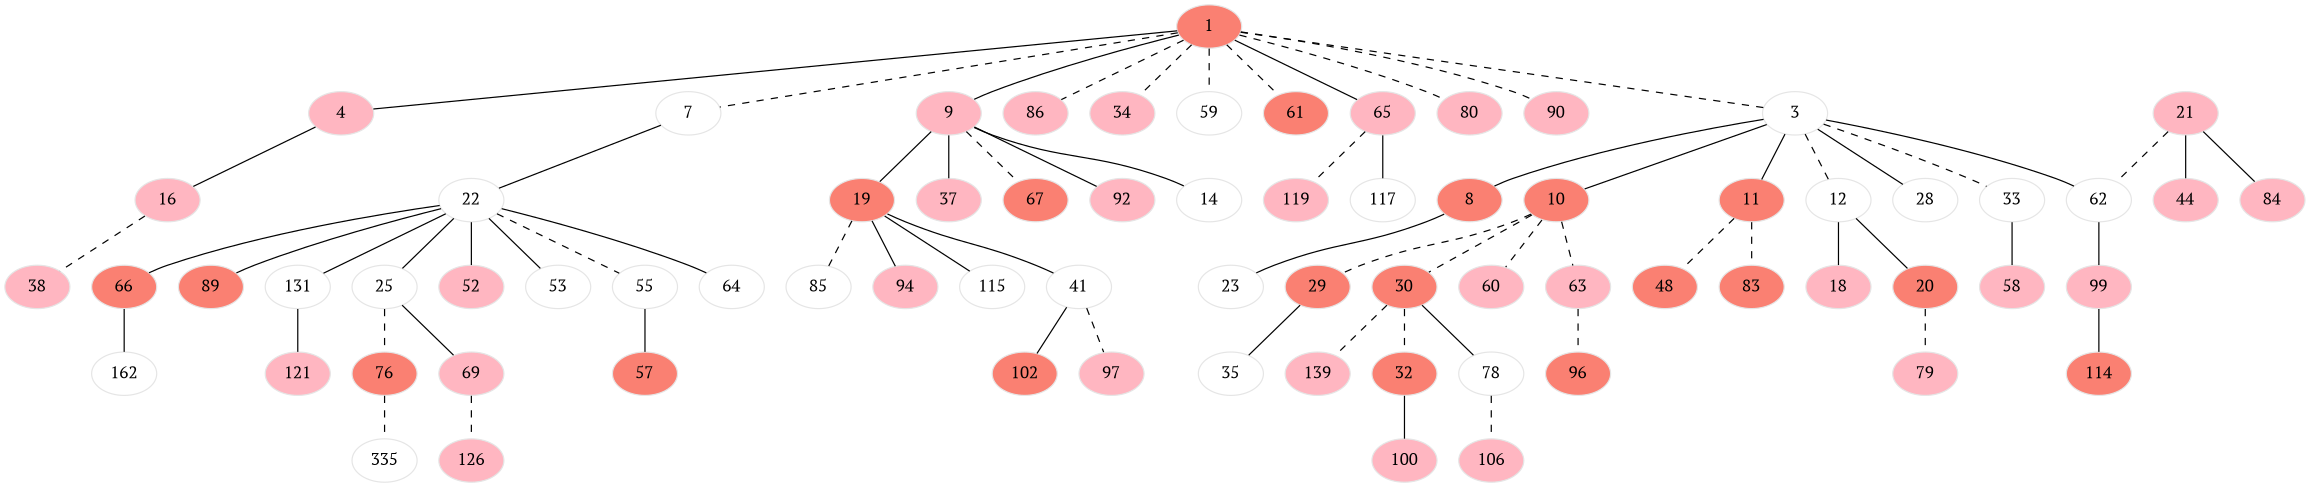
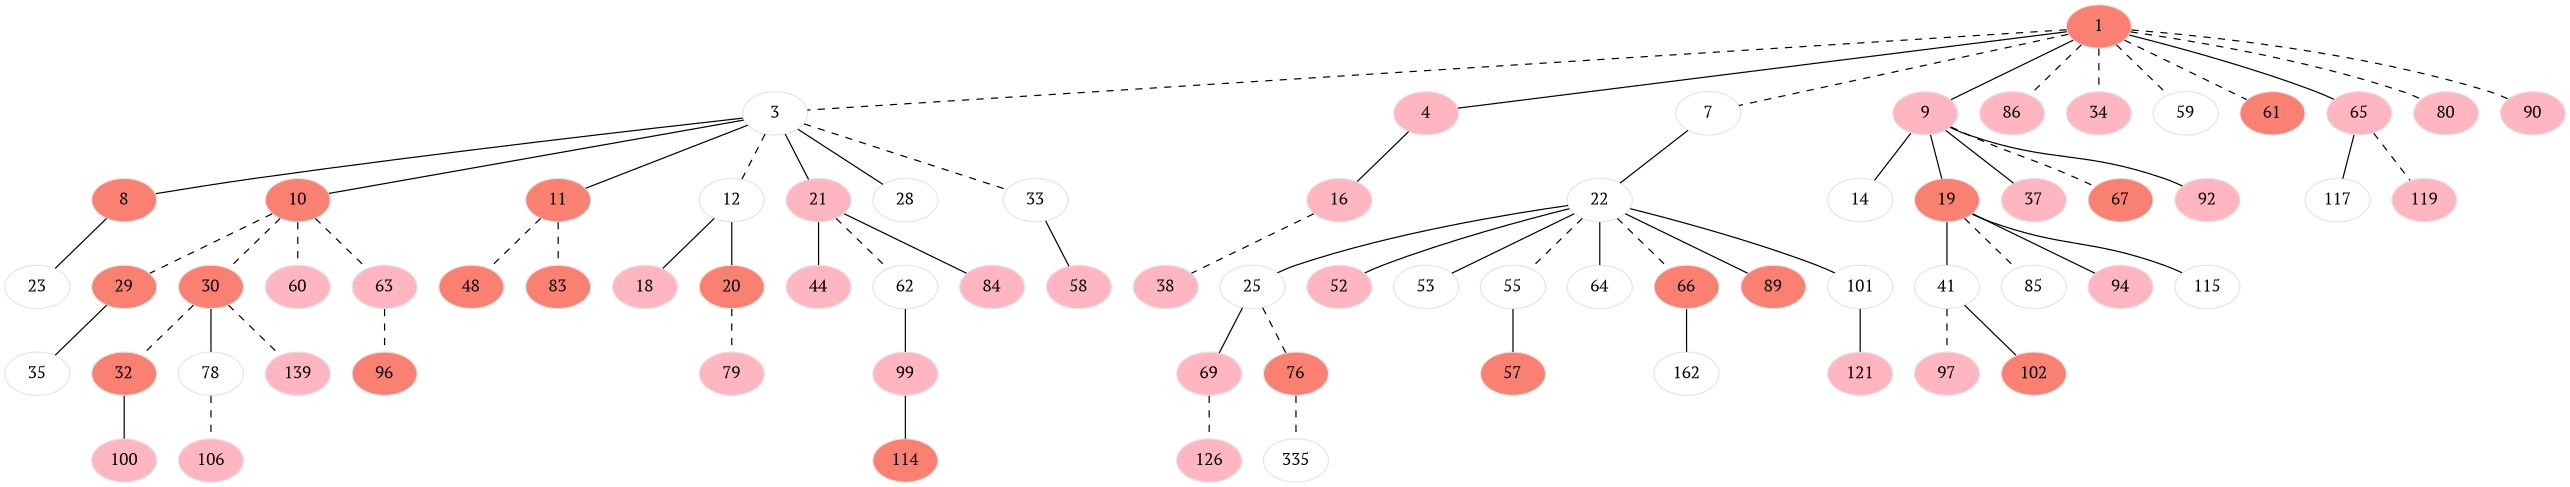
edge "3" -- "62": now "3" -- "21"
edge "22" -- "66": style solid -> dashed
node "131": label "131" -> "101"
